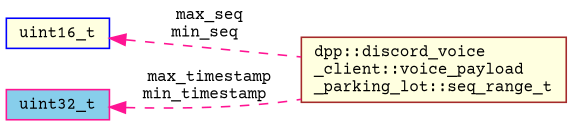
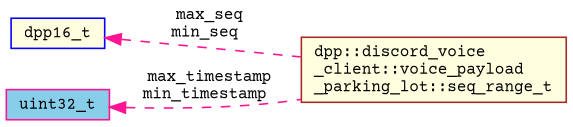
node "uint16_t": label "uint16_t" -> "dpp16_t"
